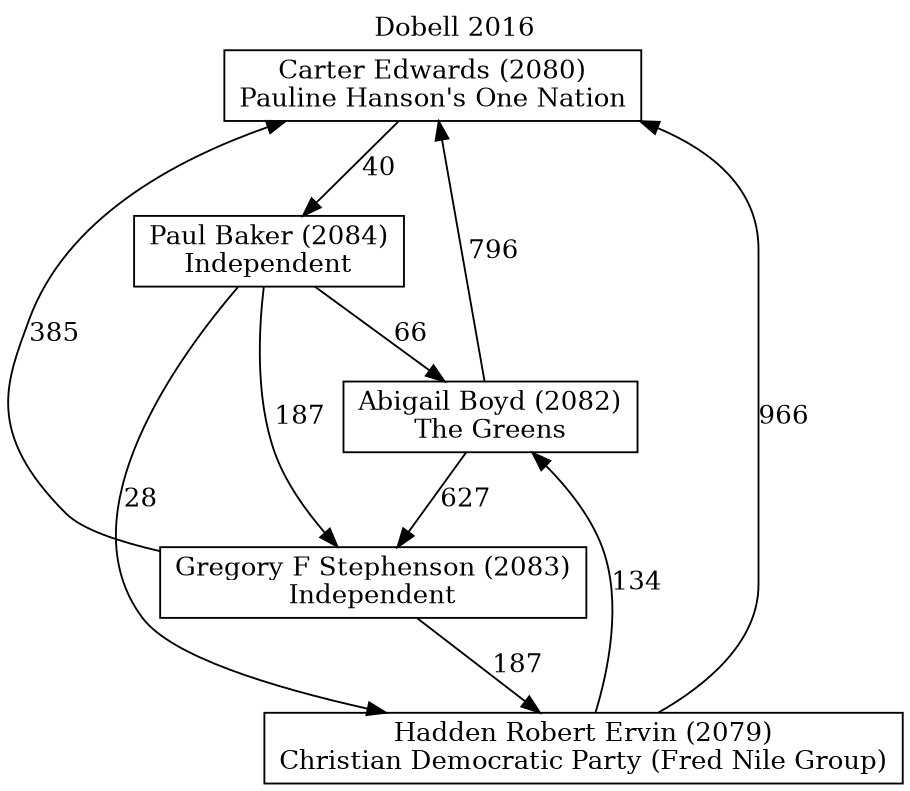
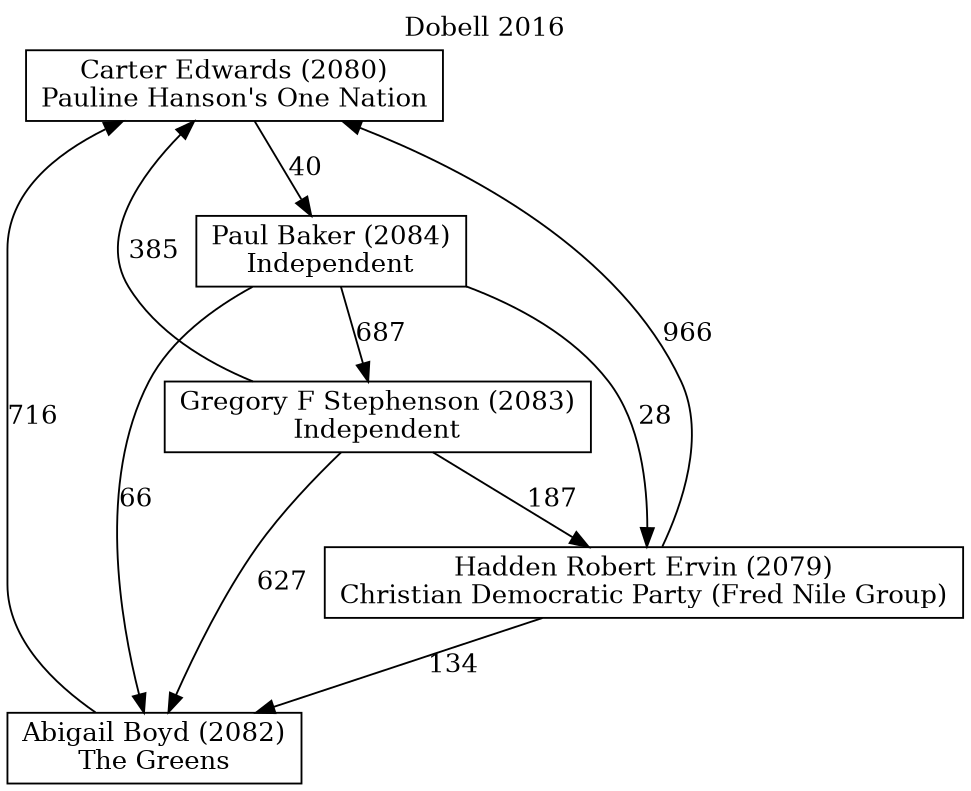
edge "Abigail Boyd (2082) The Greens" -> "Carter Edwards (2080) Pauline Hanson's One Nation": label "796" -> "716"
edge "Paul Baker (2084) Independent" -> "Gregory F Stephenson (2083) Independent": label "187" -> "687"
edge "Abigail Boyd (2082) The Greens" -> "Gregory F Stephenson (2083) Independent": reversed
